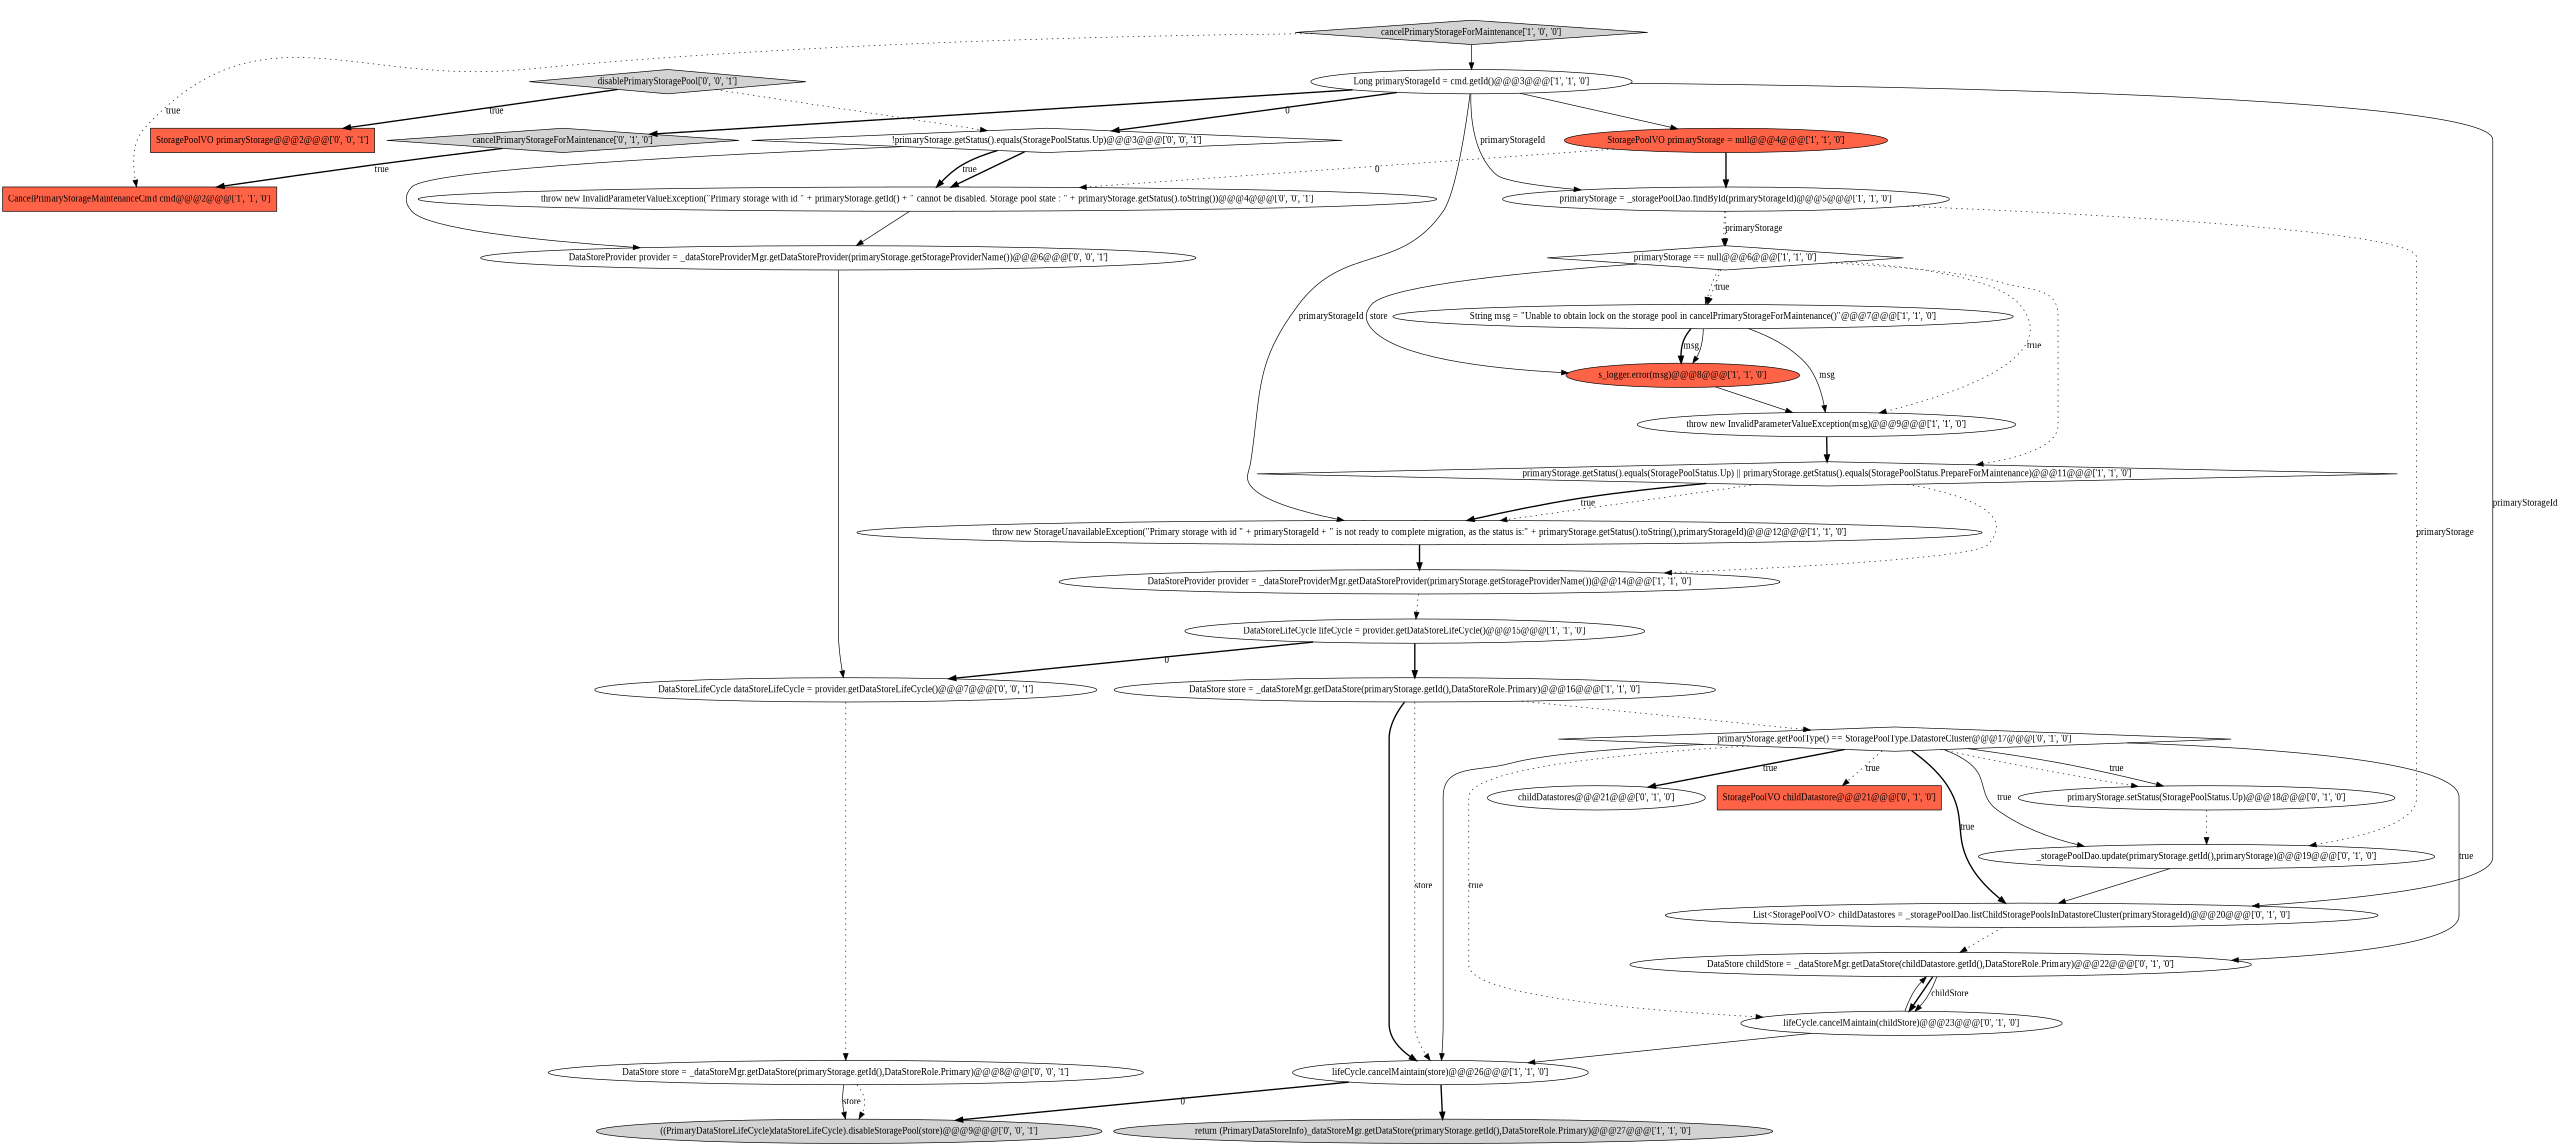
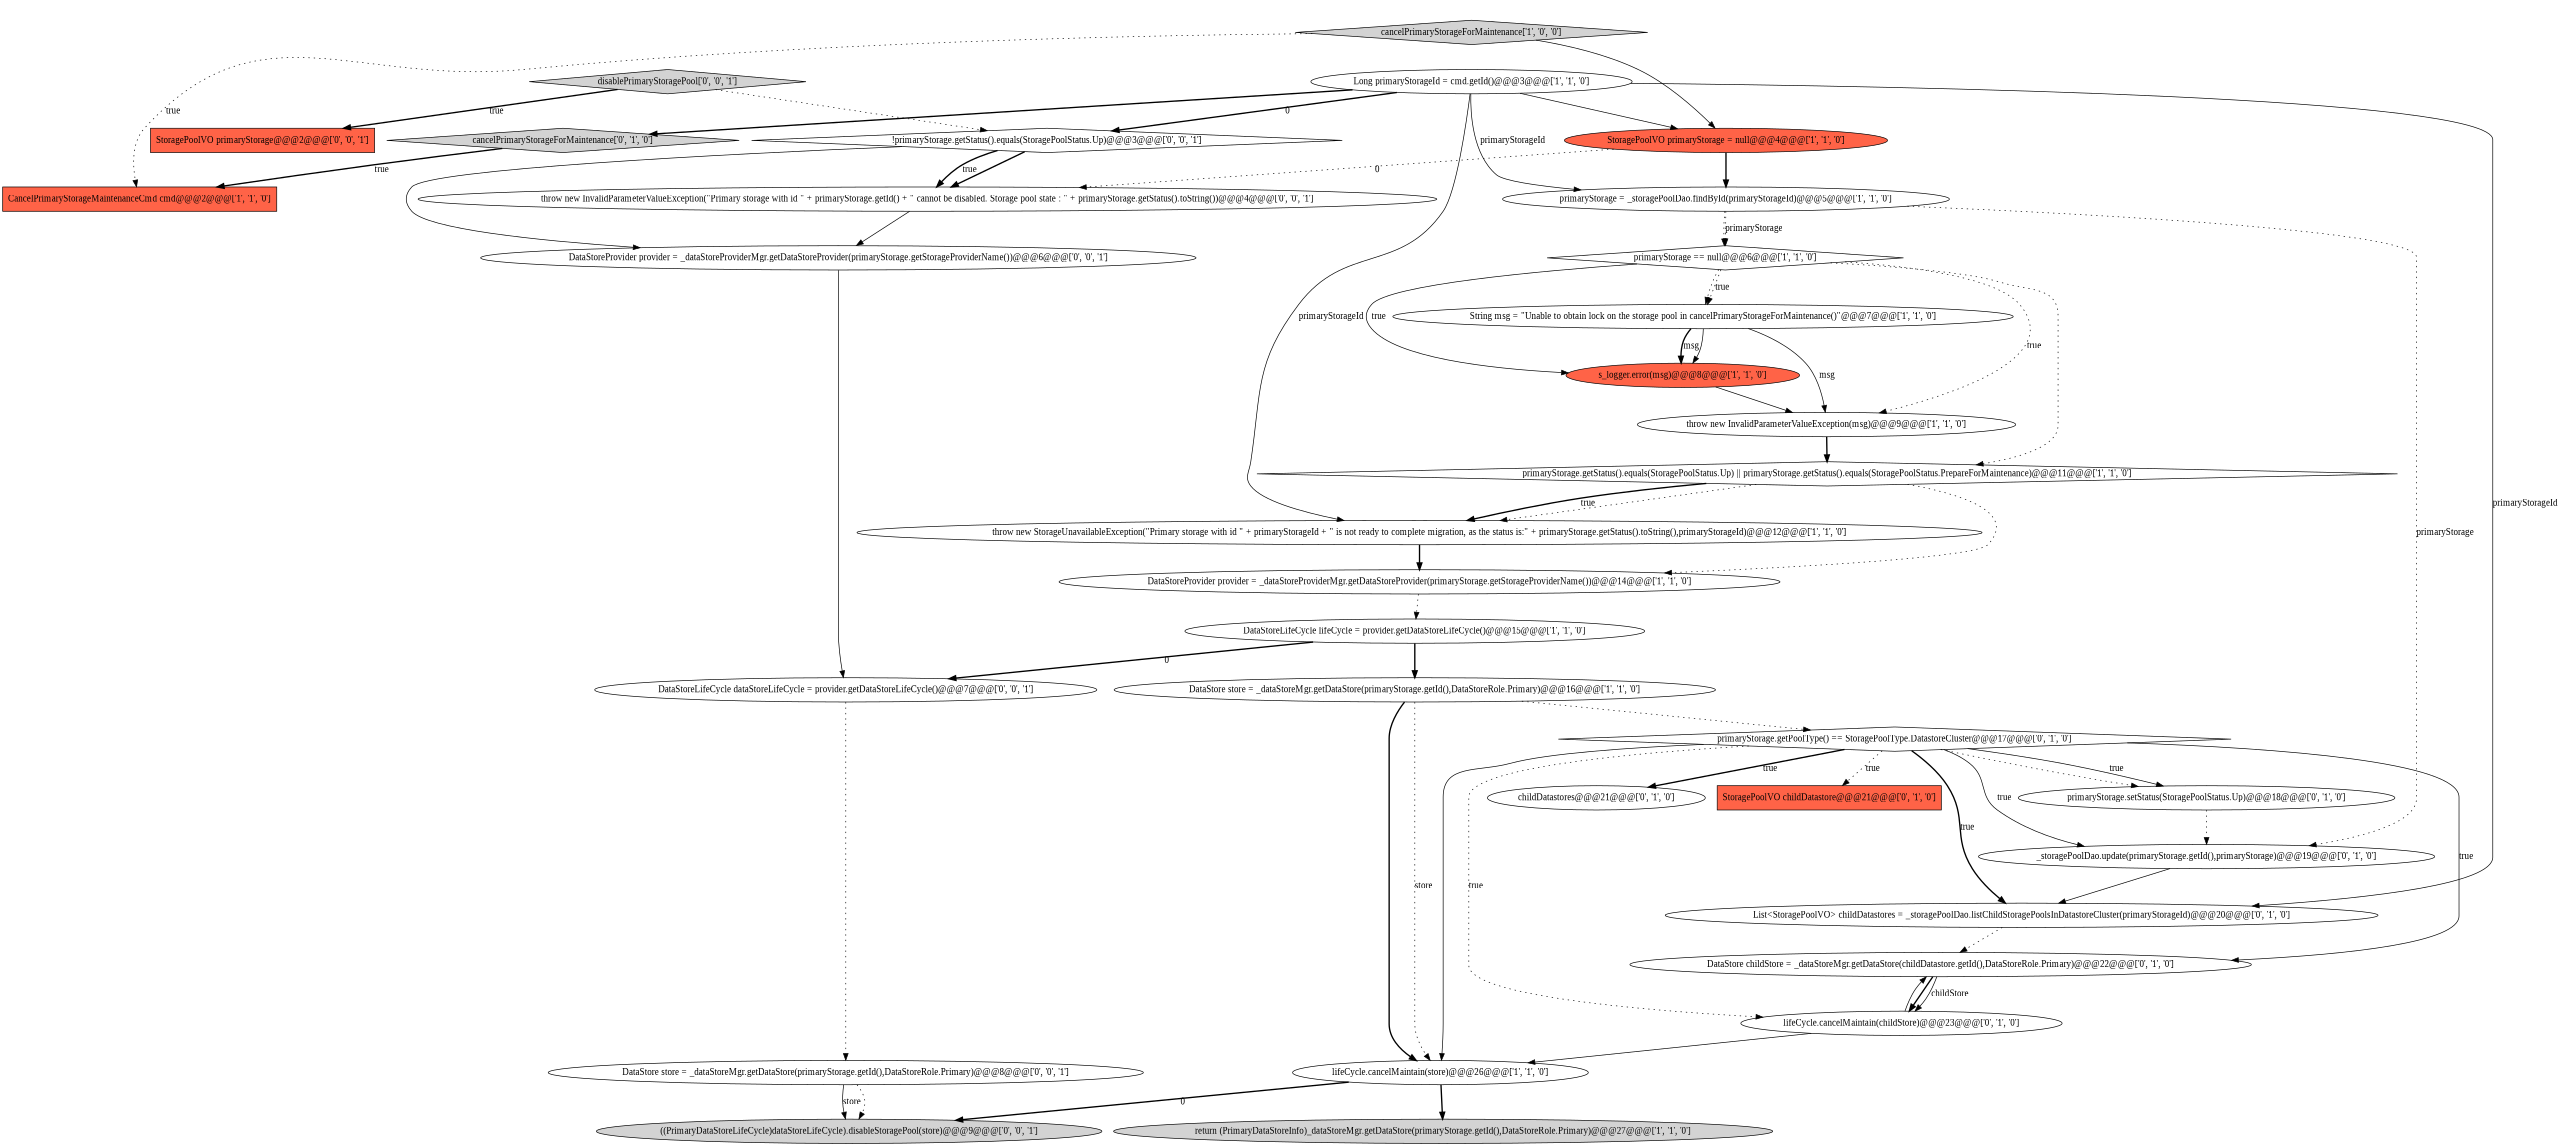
edge "cancelPrimaryStorageForMaintenance['1', '0', '0']" -> "Long primaryStorageId = cmd.getId()@@@3@@@['1', '1', '0']": now "cancelPrimaryStorageForMaintenance['1', '0', '0']" -> "StoragePoolVO primaryStorage = null@@@4@@@['1', '1', '0']"
edge "primaryStorage == null@@@6@@@['1', '1', '0']" -> "s_logger.error(msg)@@@8@@@['1', '1', '0']": label "store" -> "true"
